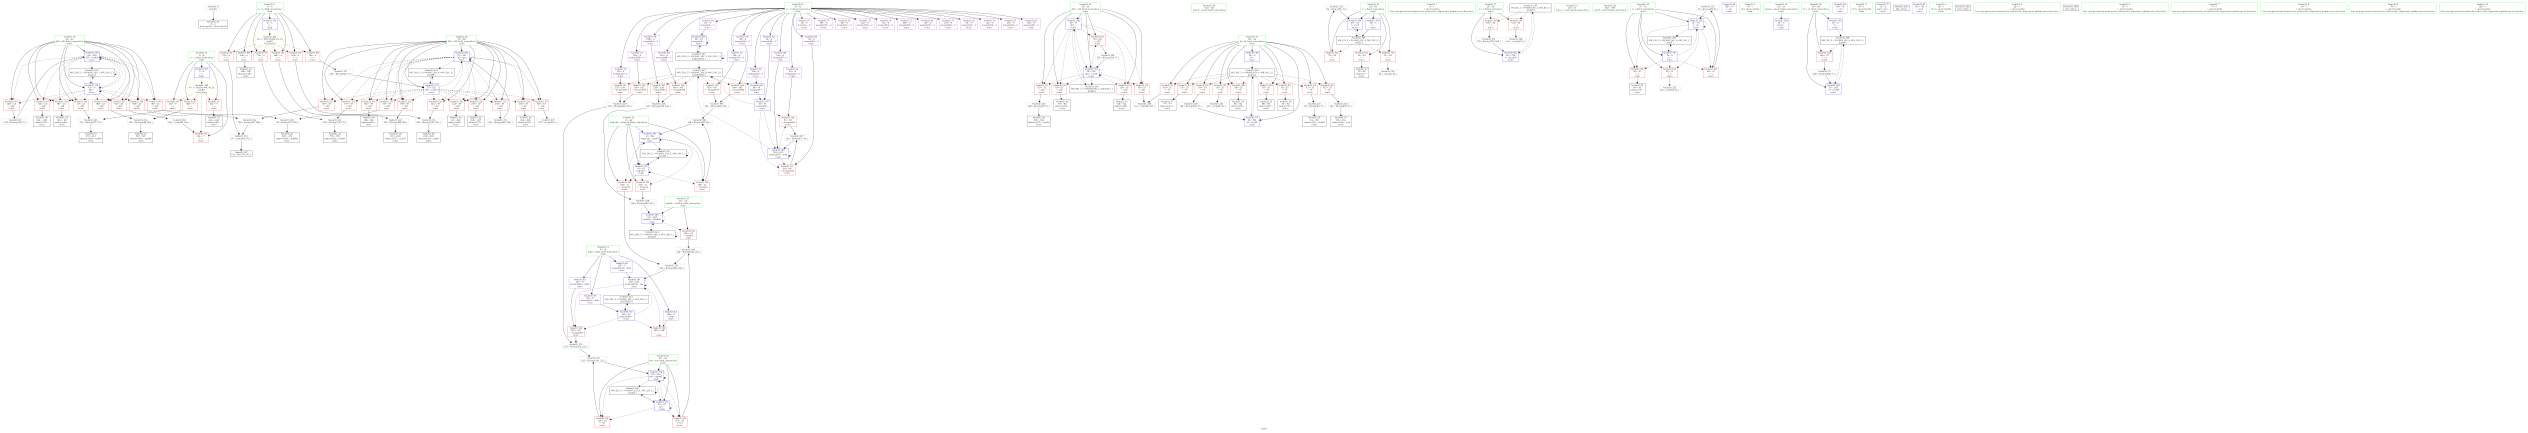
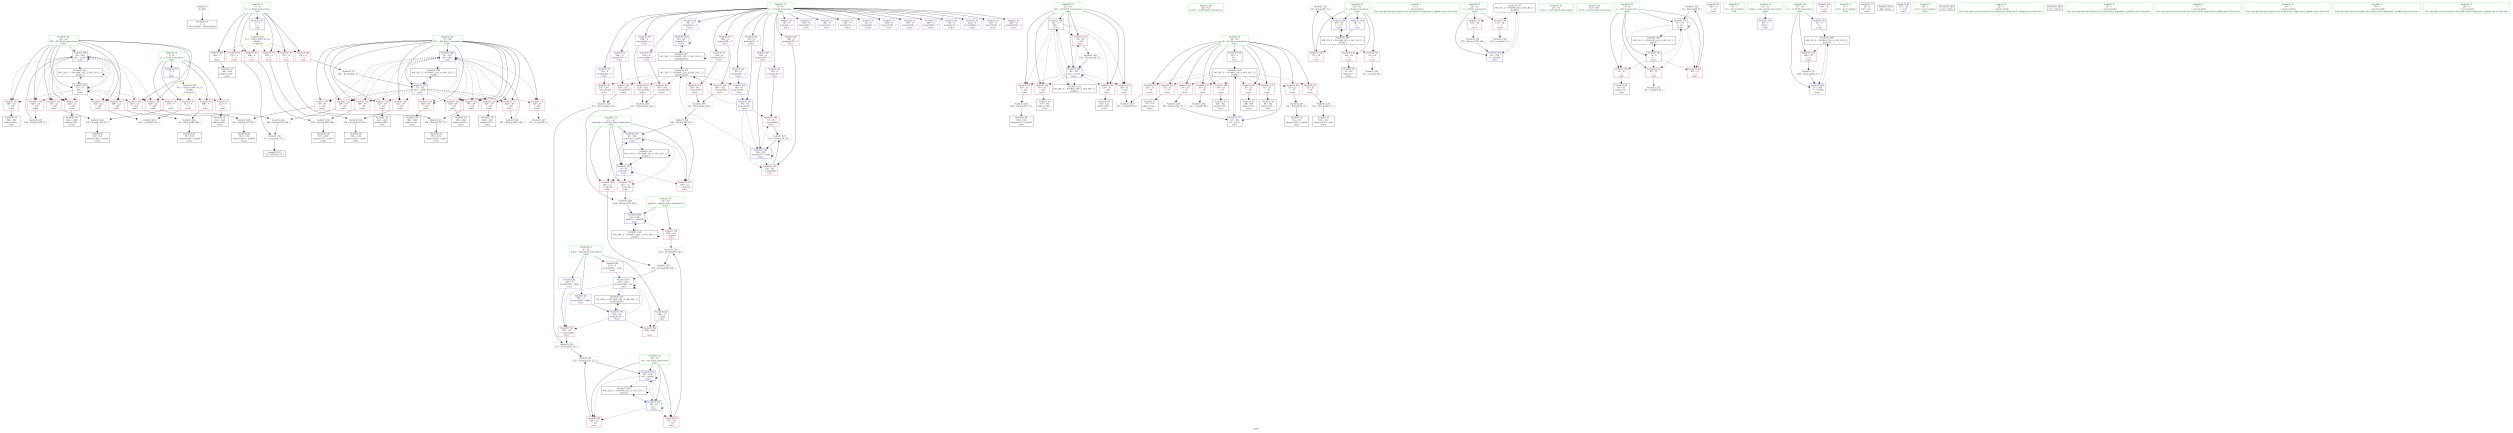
edge "NodeID: 233" -> "NodeID: 94": reversed
